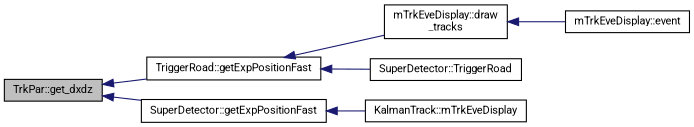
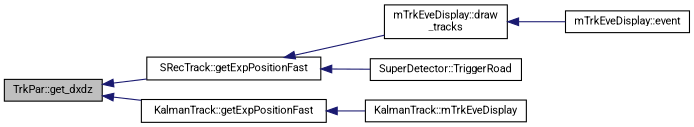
node "TriggerRoad::getExpPositionFast": label "TriggerRoad::getExpPositionFast" -> "SRecTrack::getExpPositionFast"
node "SuperDetector::getExpPositionFast": label "SuperDetector::getExpPositionFast" -> "KalmanTrack::getExpPositionFast"
